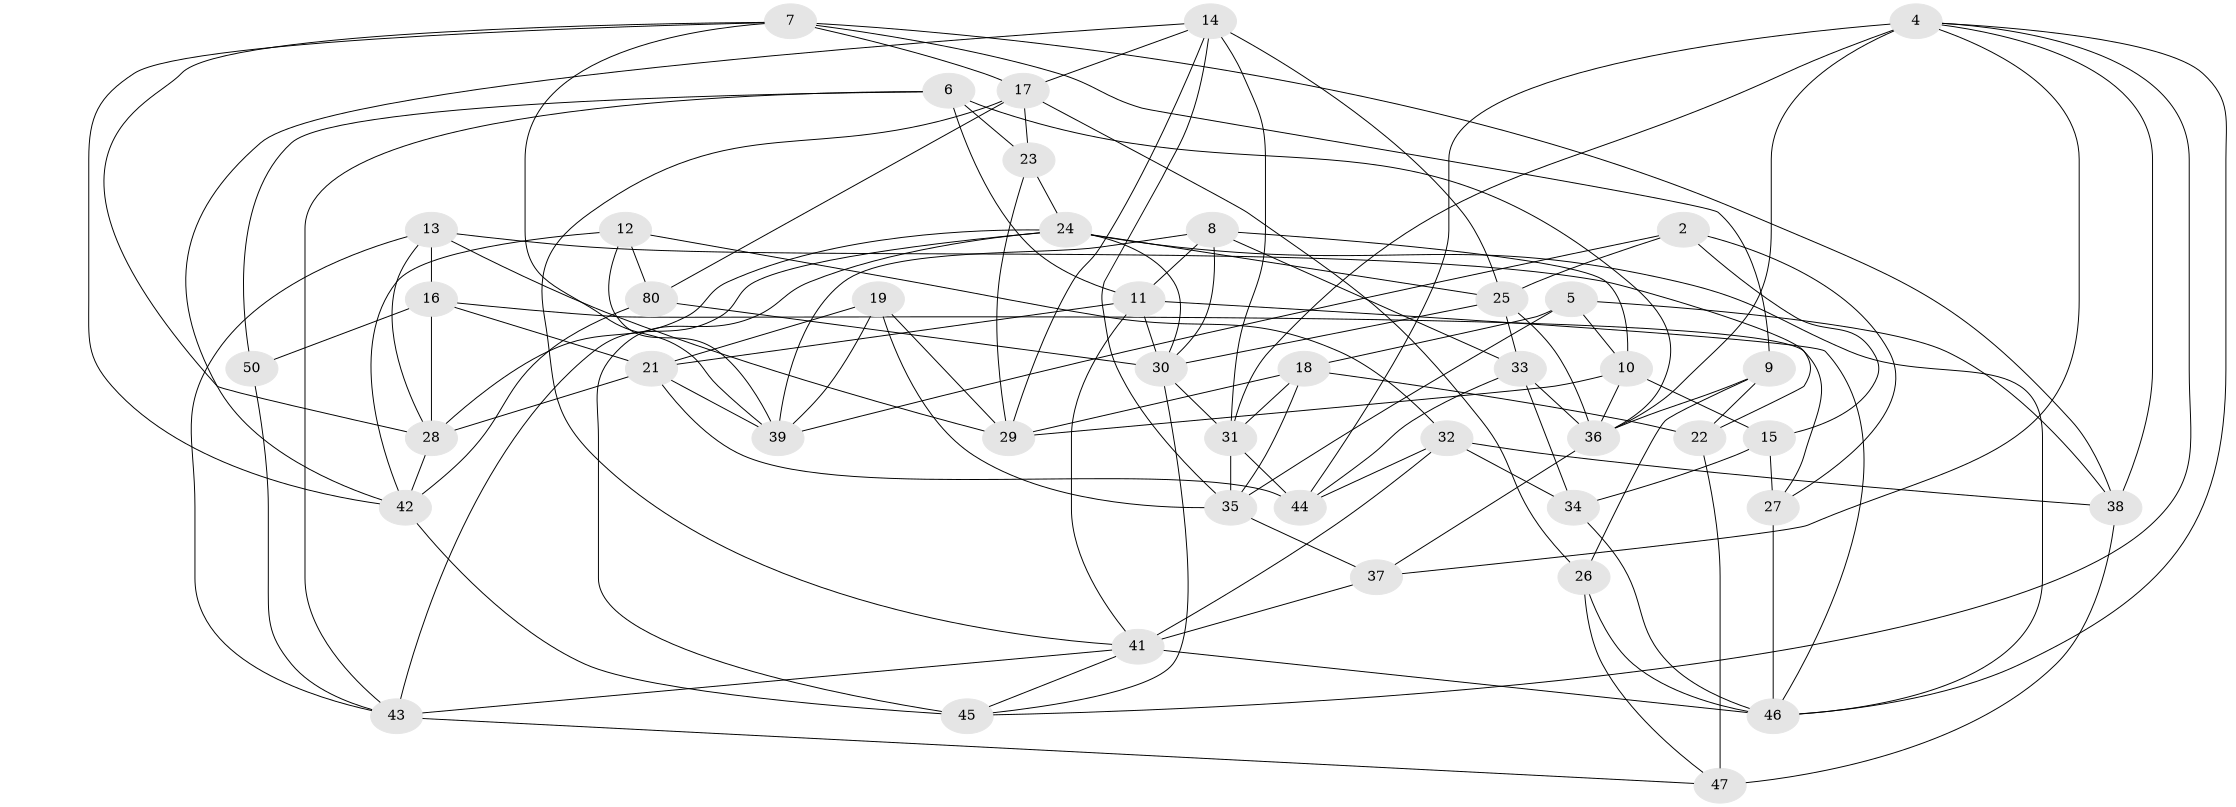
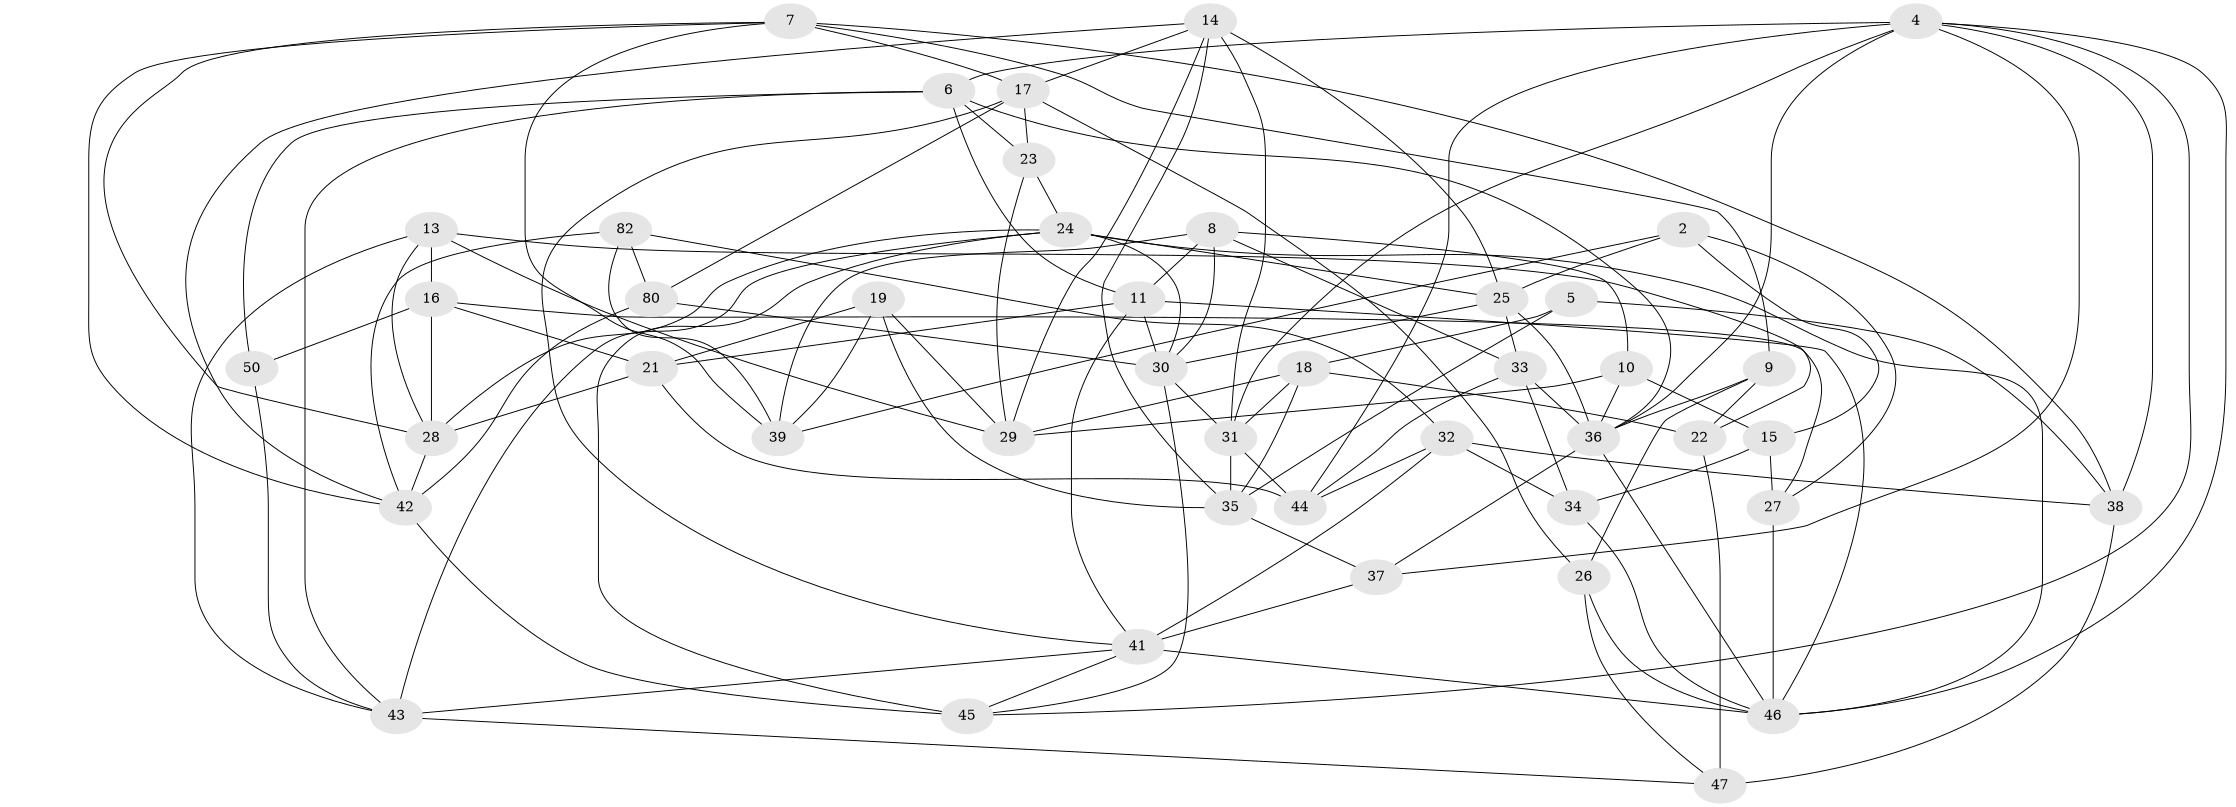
edge "4" -- "6": added
node "12": label "12" -> "82"
edge "5" -- "10": removed
edge "21" -- "39": removed
edge "36" -- "46": added
